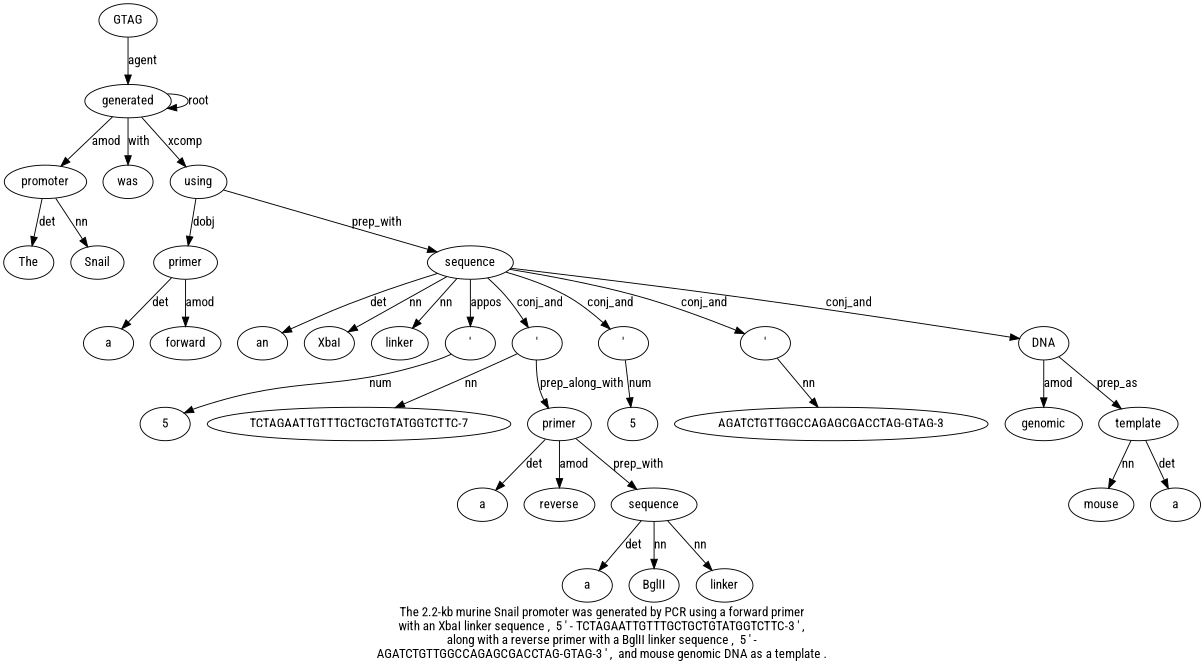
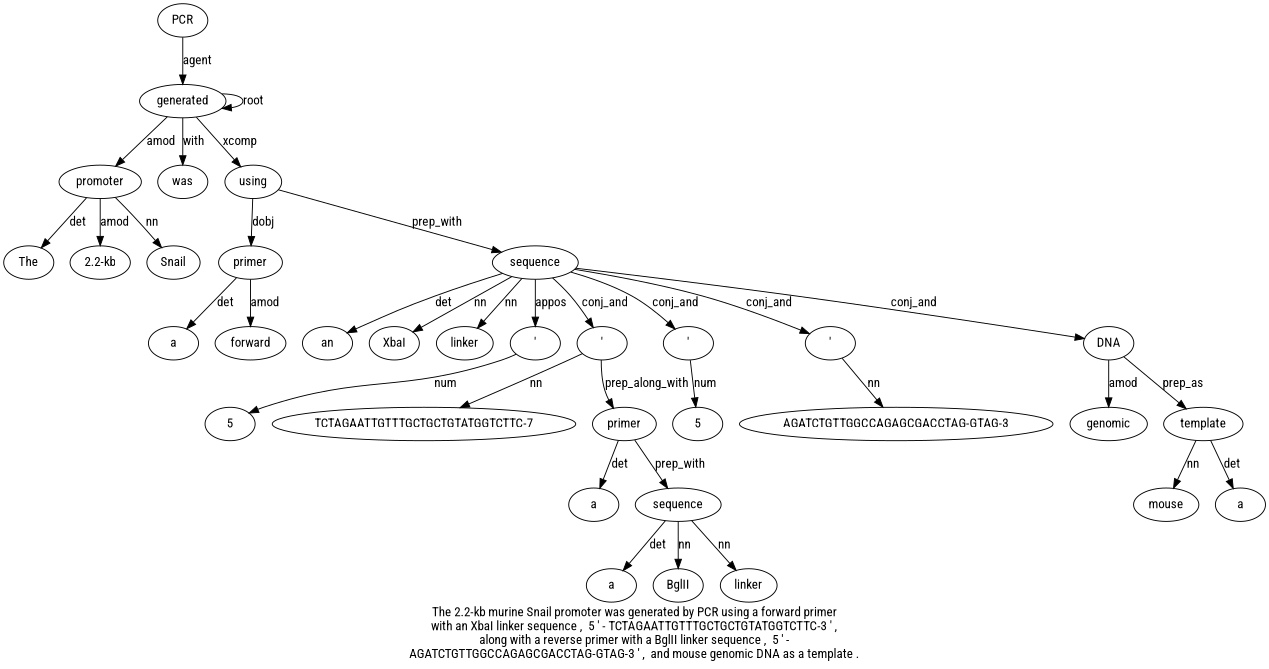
node "GTAG": label "GTAG" -> "PCR"
node "2.2-kb": added
node "reverse": removed
